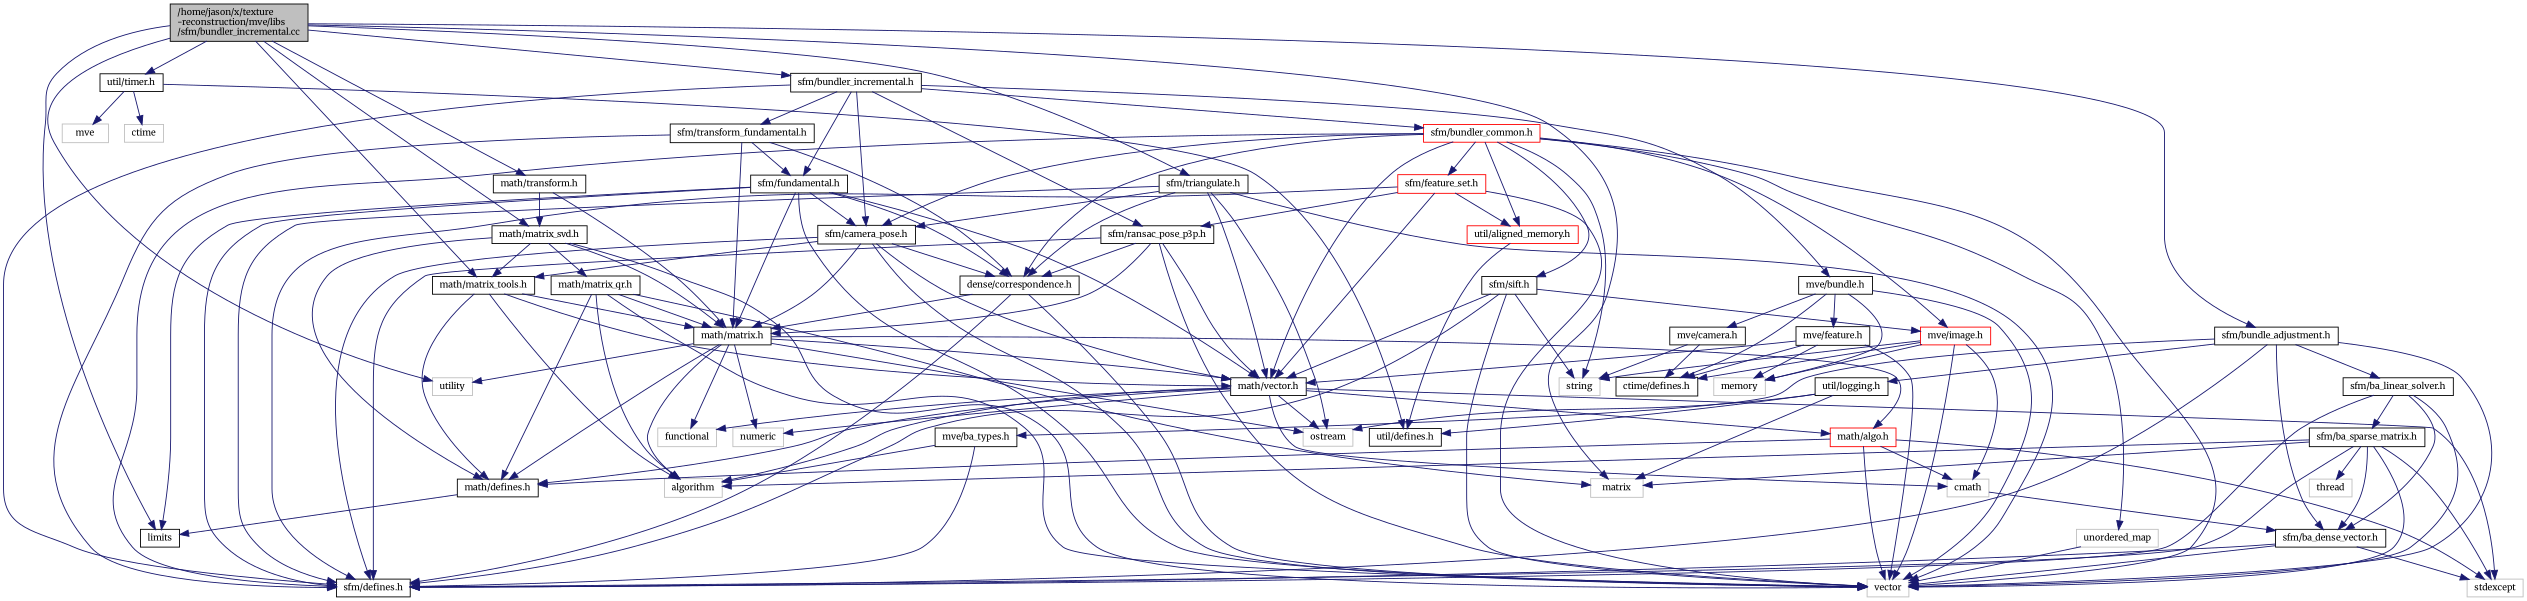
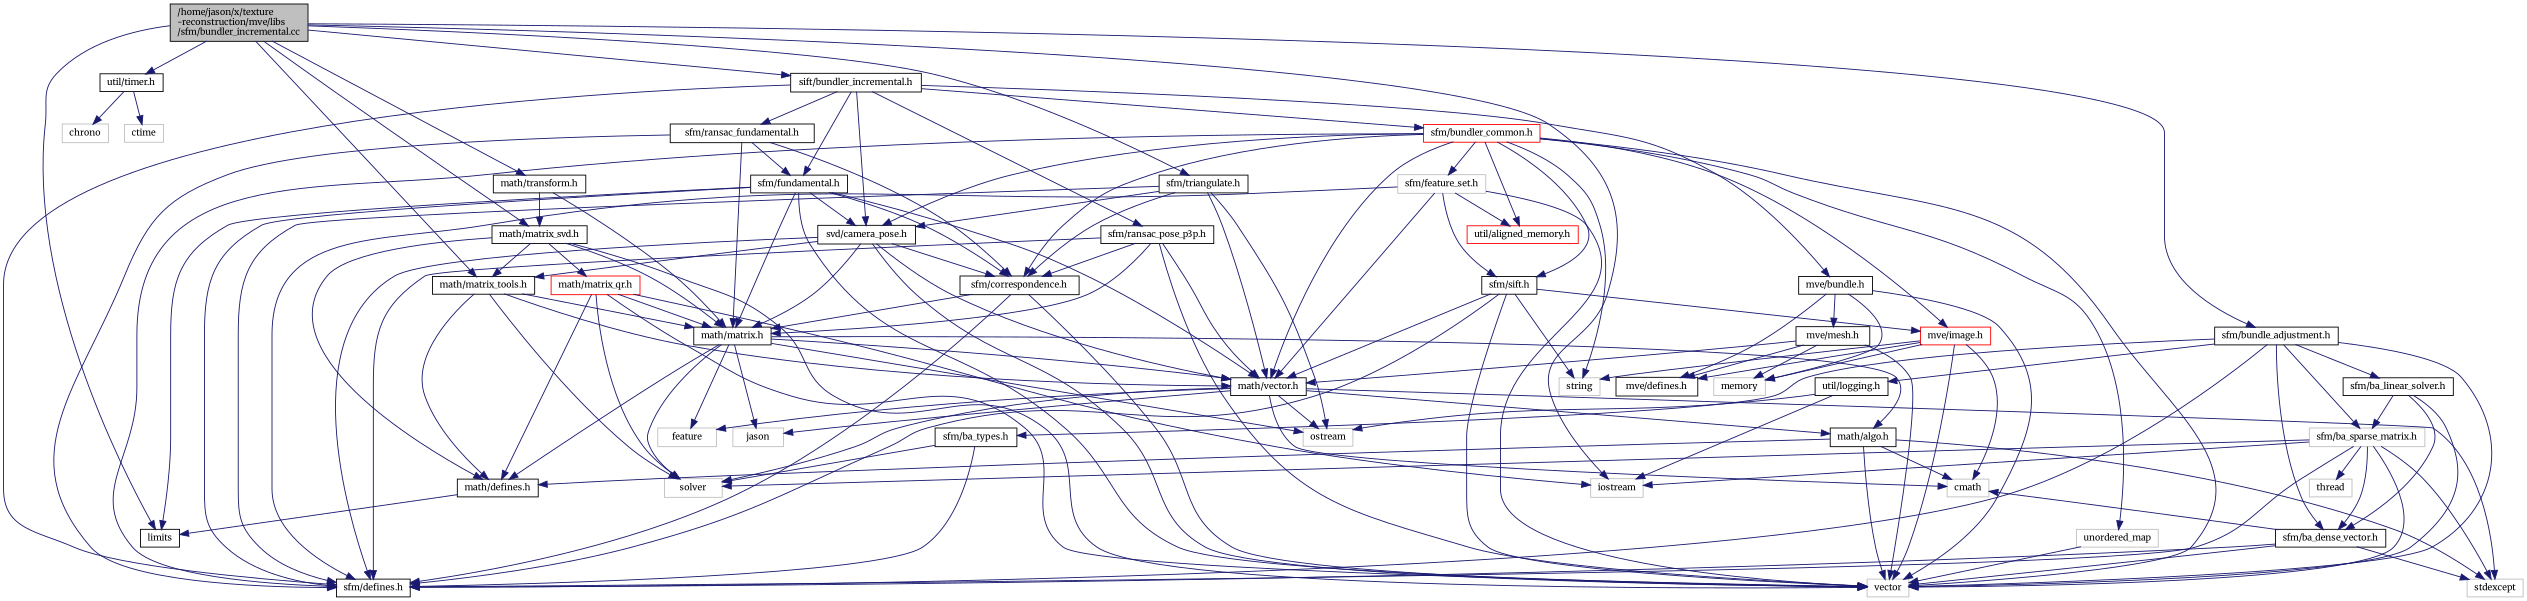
node "sfm/bundler_incremental.h": label "sfm/bundler_incremental.h" -> "sift/bundler_incremental.h"
node "mve": label "mve" -> "chrono"
node "sfm/transform_fundamental.h": label "sfm/transform_fundamental.h" -> "sfm/ransac_fundamental.h"
node "sfm/feature_set.h": color red -> grey75
edge "sfm/feature_set.h" -> "sfm/ransac_pose_p3p.h": now "sfm/feature_set.h" -> "sfm/sift.h"
node "sfm/camera_pose.h": label "sfm/camera_pose.h" -> "svd/camera_pose.h"
edge "sfm/triangulate.h" -> "vector": removed
node "math/matrix_qr.h": color black -> red
node "dense/correspondence.h": label "dense/correspondence.h" -> "sfm/correspondence.h"
node "mve/camera.h": removed
node "mve/feature.h": label "mve/feature.h" -> "mve/mesh.h"
edge "sfm/bundle_adjustment.h" -> "sfm/ba_sparse_matrix.h": added
node "utility": removed
node "ctime/defines.h": label "ctime/defines.h" -> "mve/defines.h"
node "functional": label "functional" -> "feature"
node "numeric": label "numeric" -> "jason"
node "mve/ba_types.h": label "mve/ba_types.h" -> "sfm/ba_types.h"
node "util/defines.h": removed
node "math/algo.h": color red -> black
node "sfm/ba_sparse_matrix.h": color black -> grey75
edge "math/vector.h" -> "math/defines.h": removed
node "algorithm": label "algorithm" -> "solver"
node "matrix": label "matrix" -> "iostream"
edge "cmath" -> "sfm/ba_dense_vector.h": reversed
edge "sfm/ba_linear_solver.h" -> "sfm/defines.h": removed
